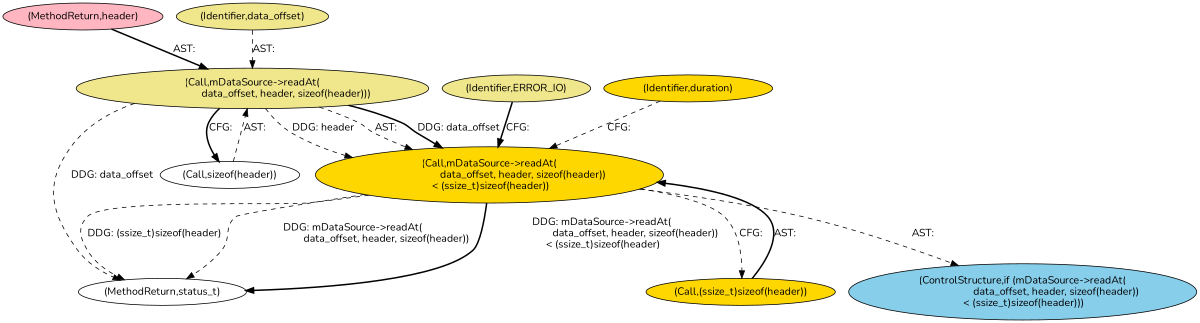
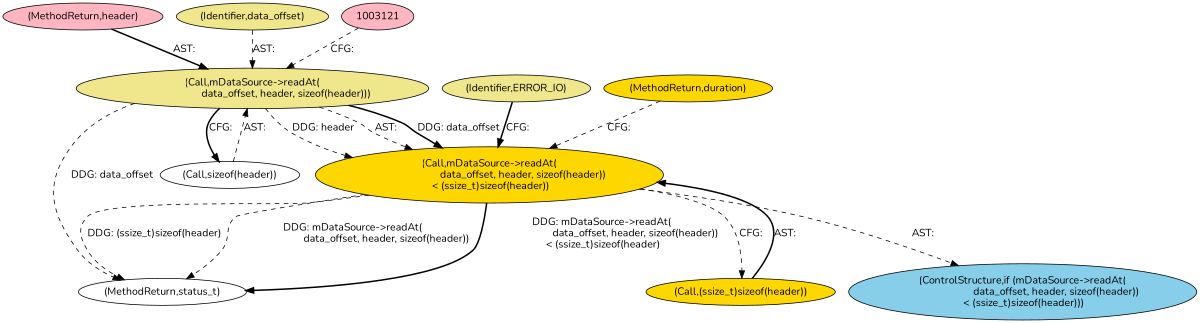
node "1003121": added
node "(Identifier,duration)": label "(Identifier,duration)" -> "(MethodReturn,duration)"
